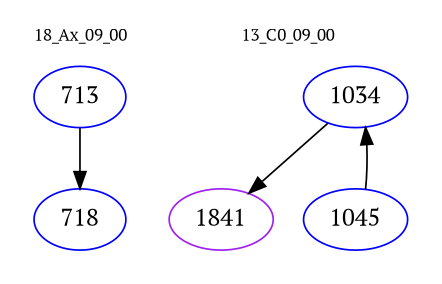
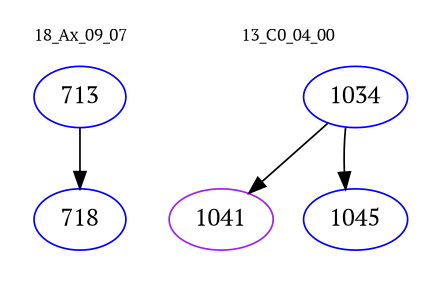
cluster "18_Ax_09_00": label "18_Ax_09_00" -> "18_Ax_09_07"
cluster "13_C0_09_00": label "13_C0_09_00" -> "13_C0_04_00"
edge "1045" -> "1034": reversed
node "1841": label "1841" -> "1041"
